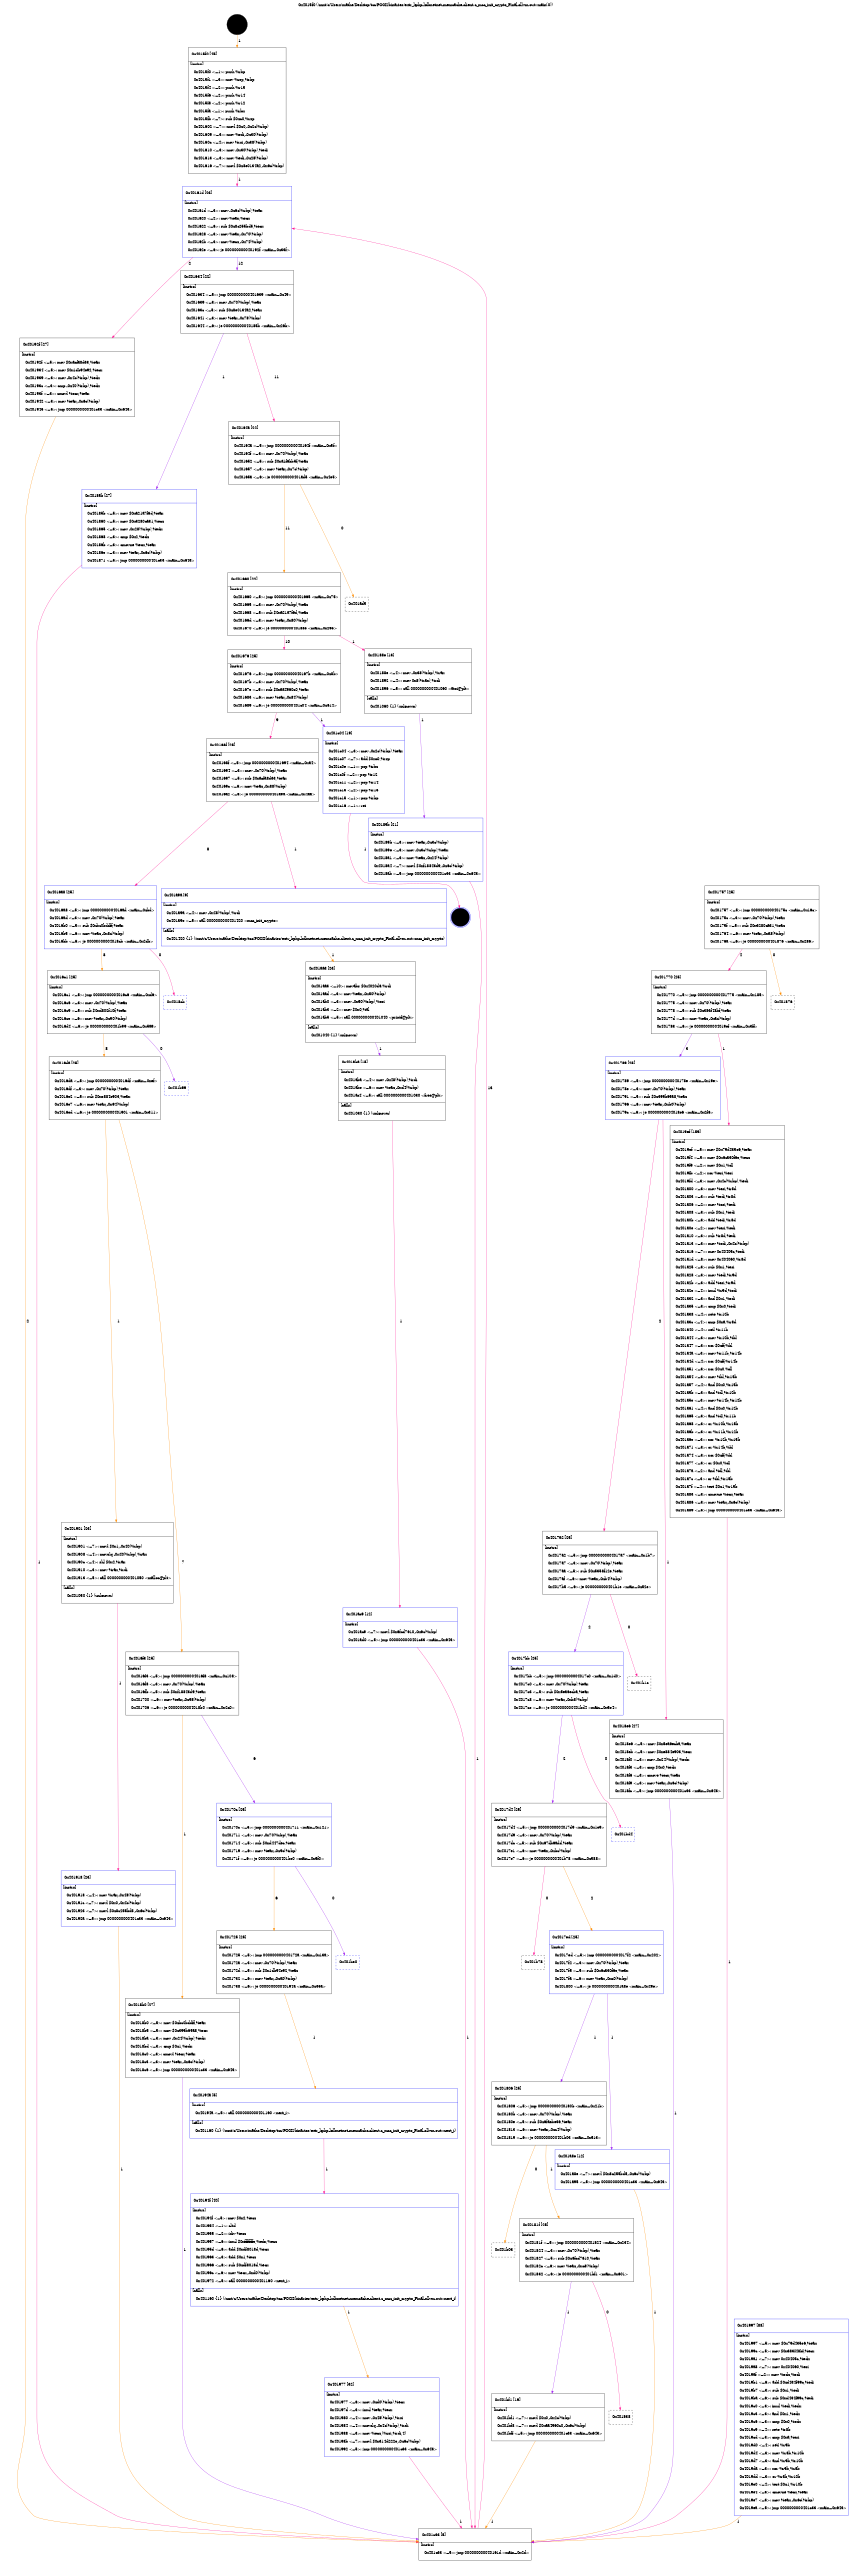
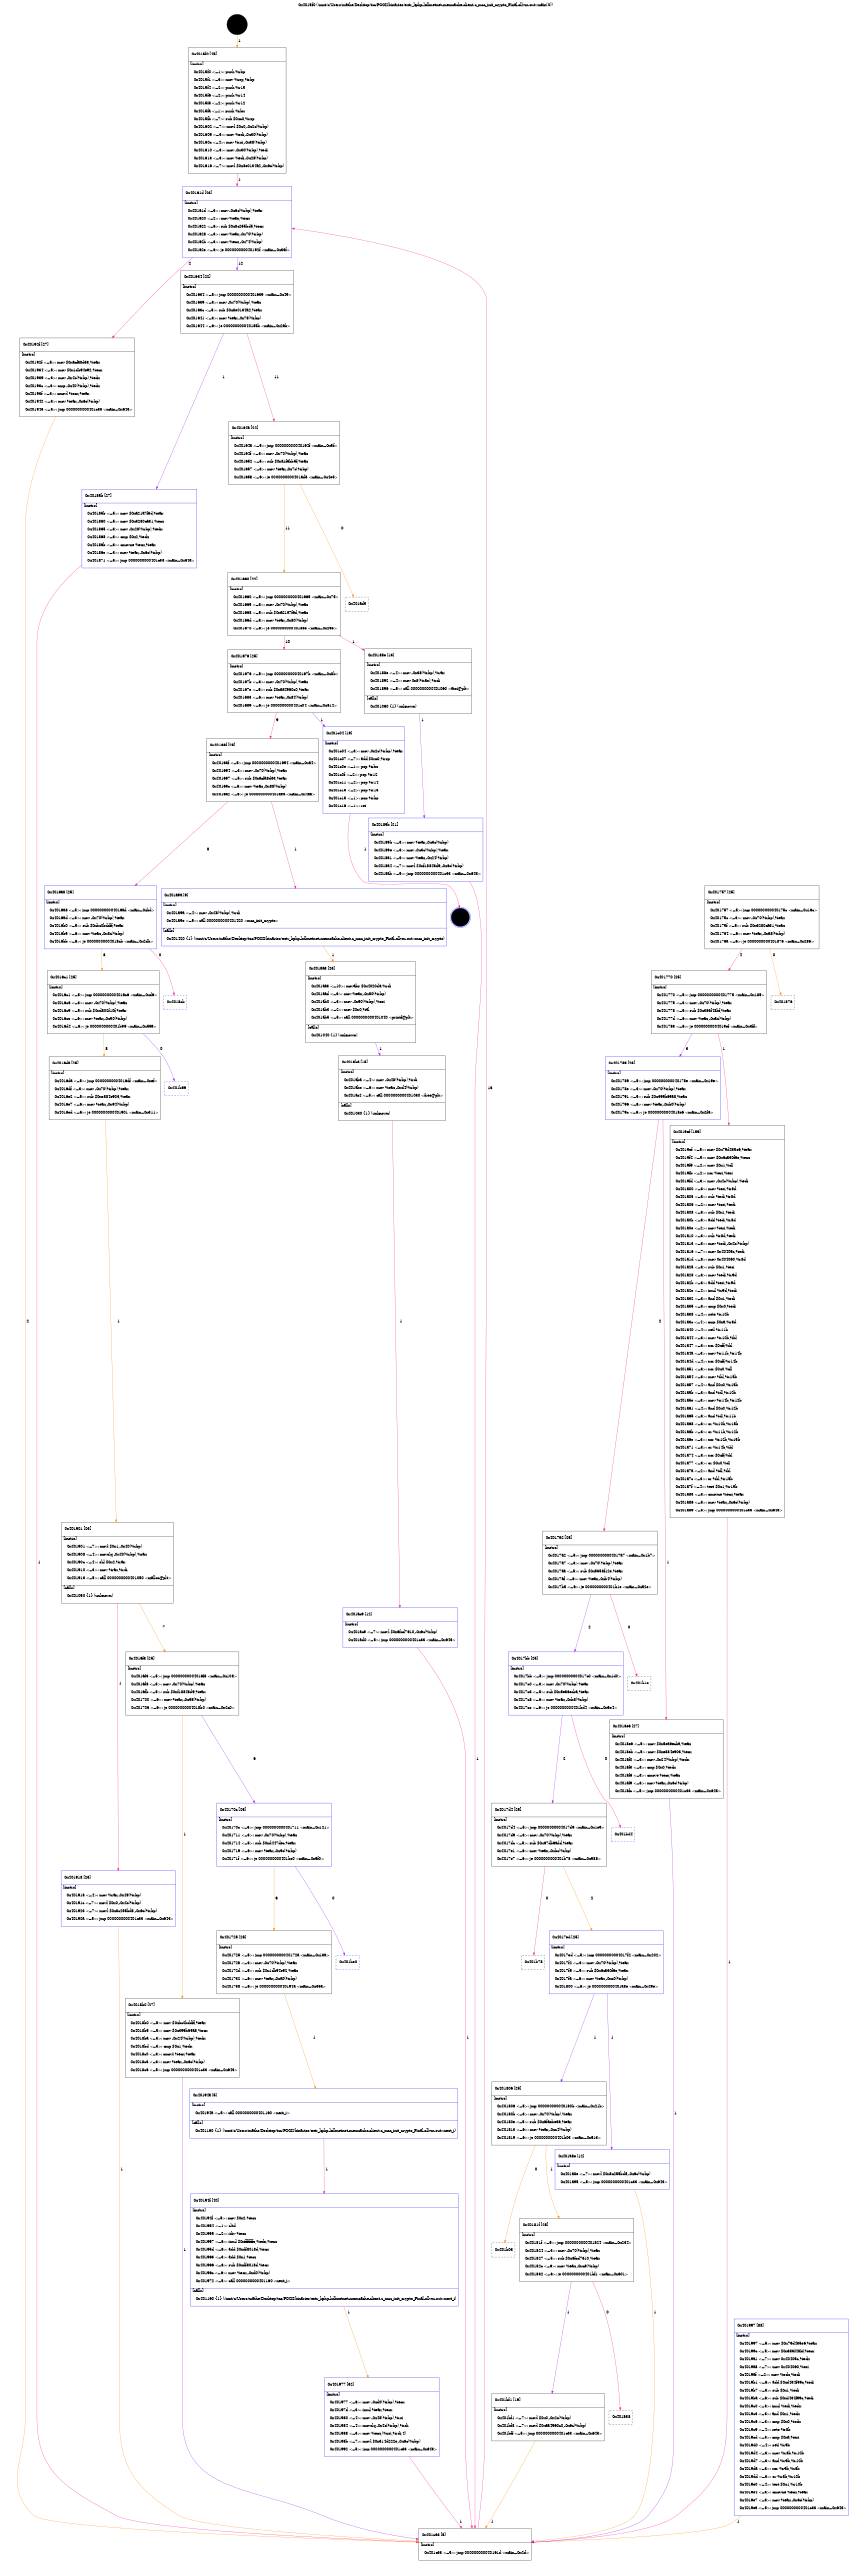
edge "0x4016da [25]" -> "0x4016f3 [25]": now "0x401901 [23]" -> "0x4016f3 [25]"
